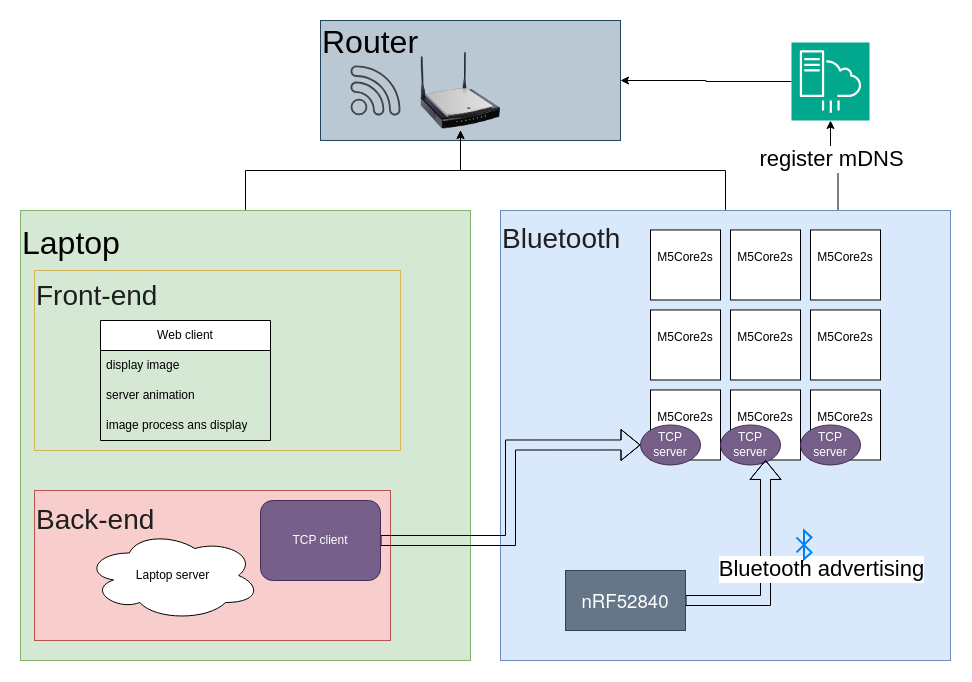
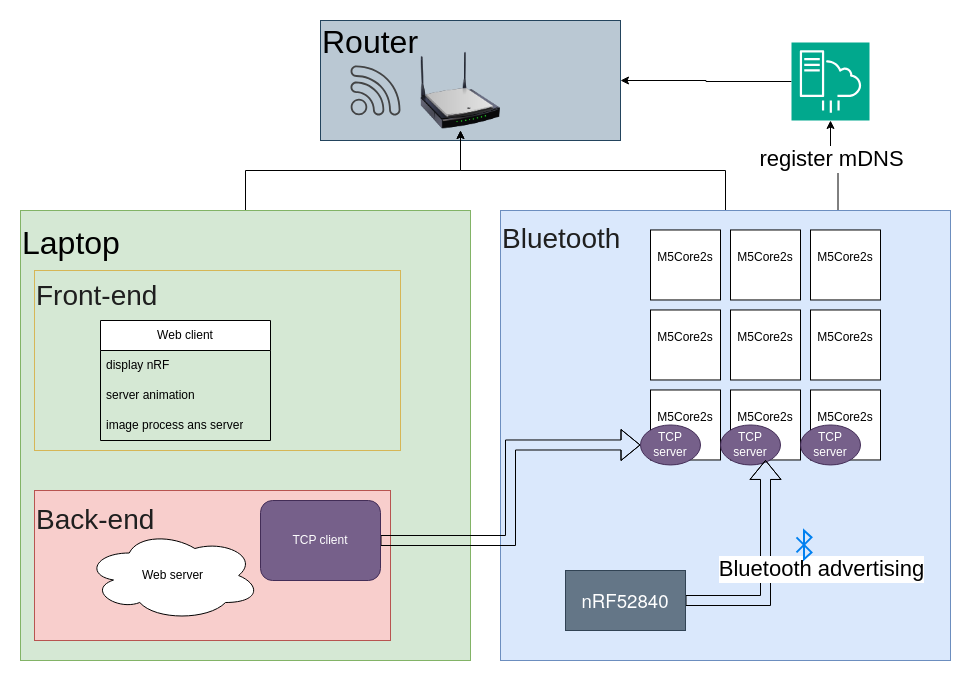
node "display image": label "display image" -> "display nRF"
node "image process ans display": label "image process ans display" -> "image process ans server"
node "Laptop server": label "Laptop server" -> "Web server"
